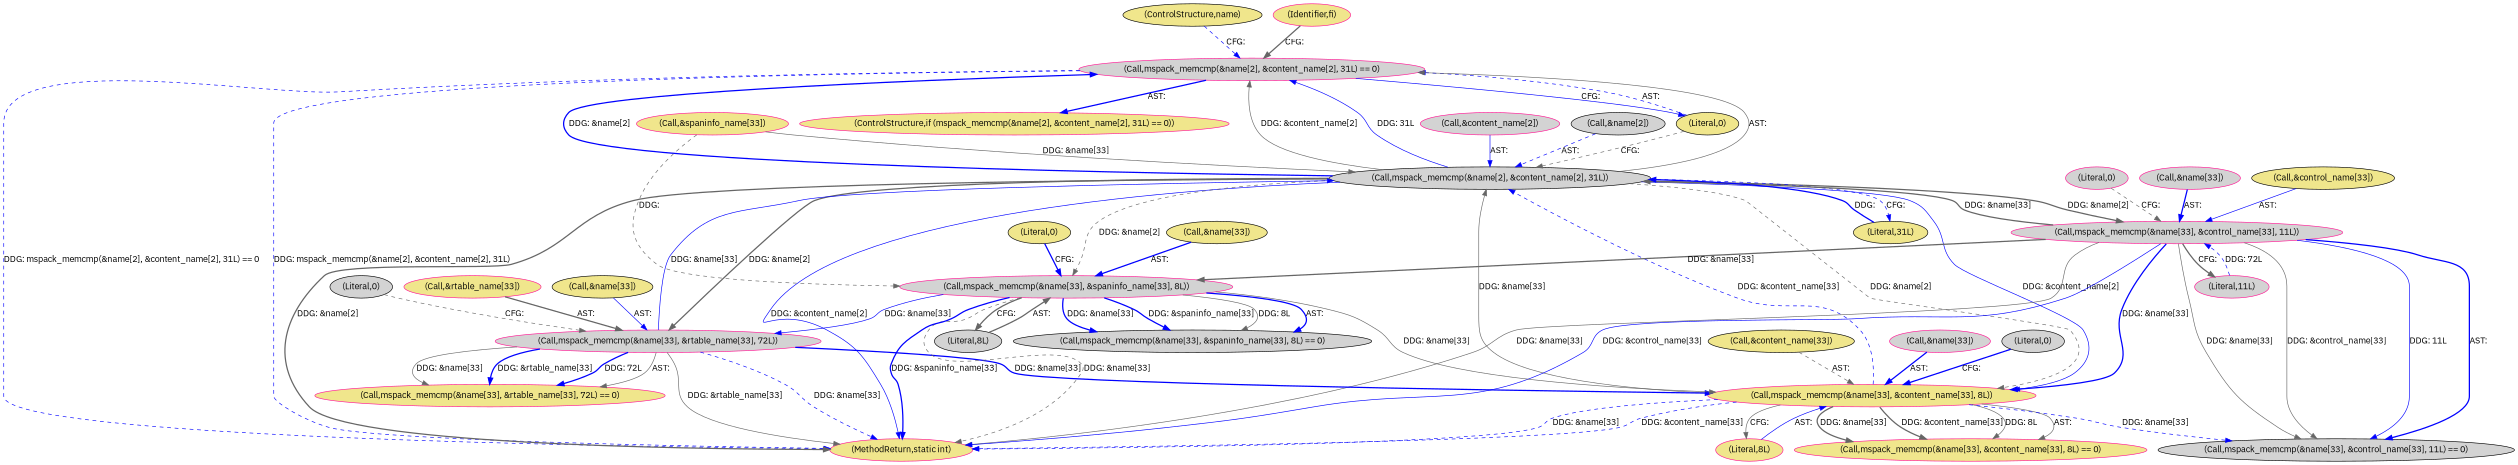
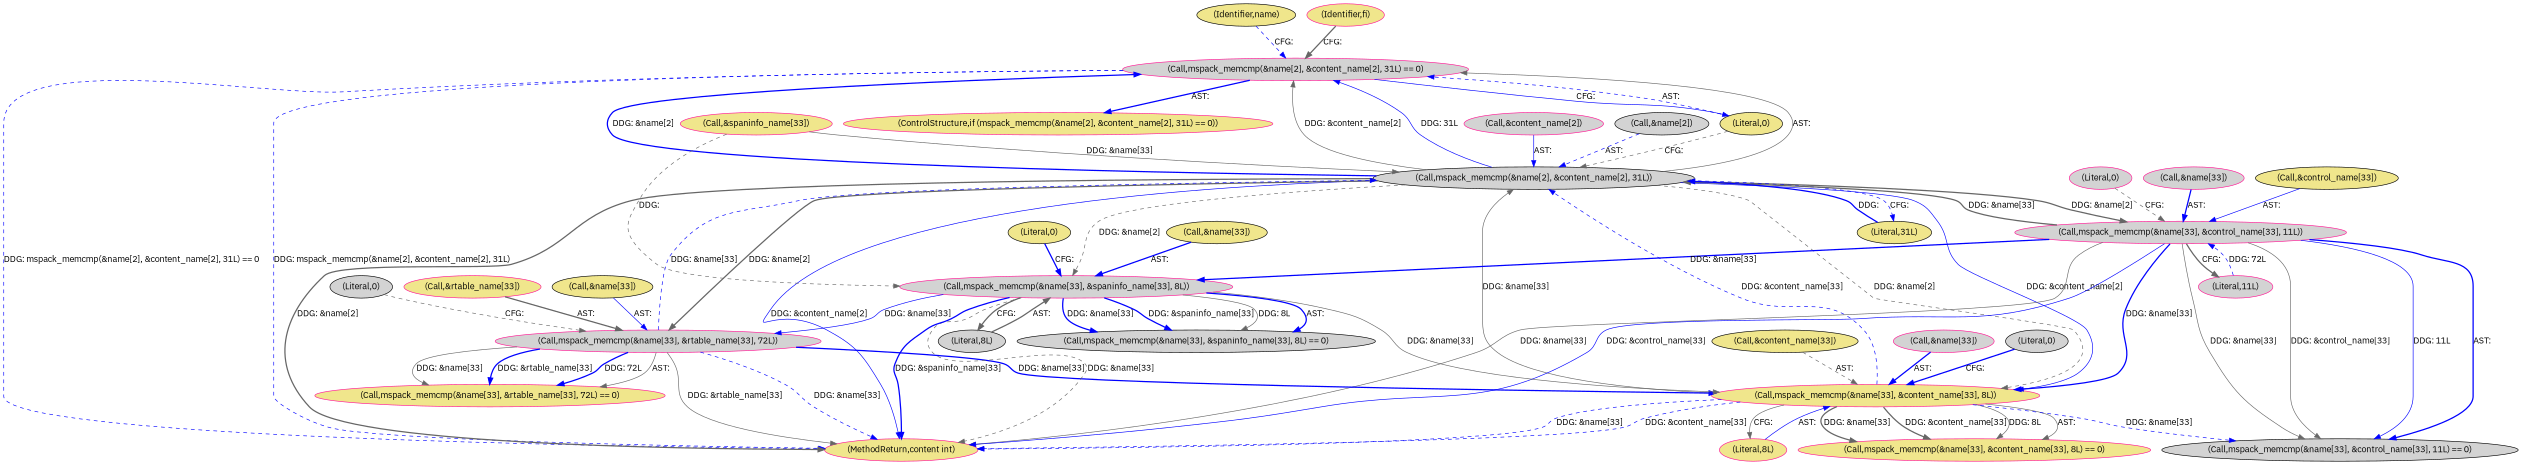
node "(ControlStructure,name)": label "(ControlStructure,name)" -> "(Identifier,name)"
edge "(Call,mspack_memcmp(&name[33], &rtable_name[33], 72L))" -> "(Call,mspack_memcmp(&name[2], &content_name[2], 31L))": style solid -> dashed
edge "(Call,mspack_memcmp(&name[33], &control_name[33], 11L))" -> "(Call,mspack_memcmp(&name[33], &spaninfo_name[33], 8L))": color gray40 -> blue
node "(MethodReturn,static int)": label "(MethodReturn,static int)" -> "(MethodReturn,content int)"
